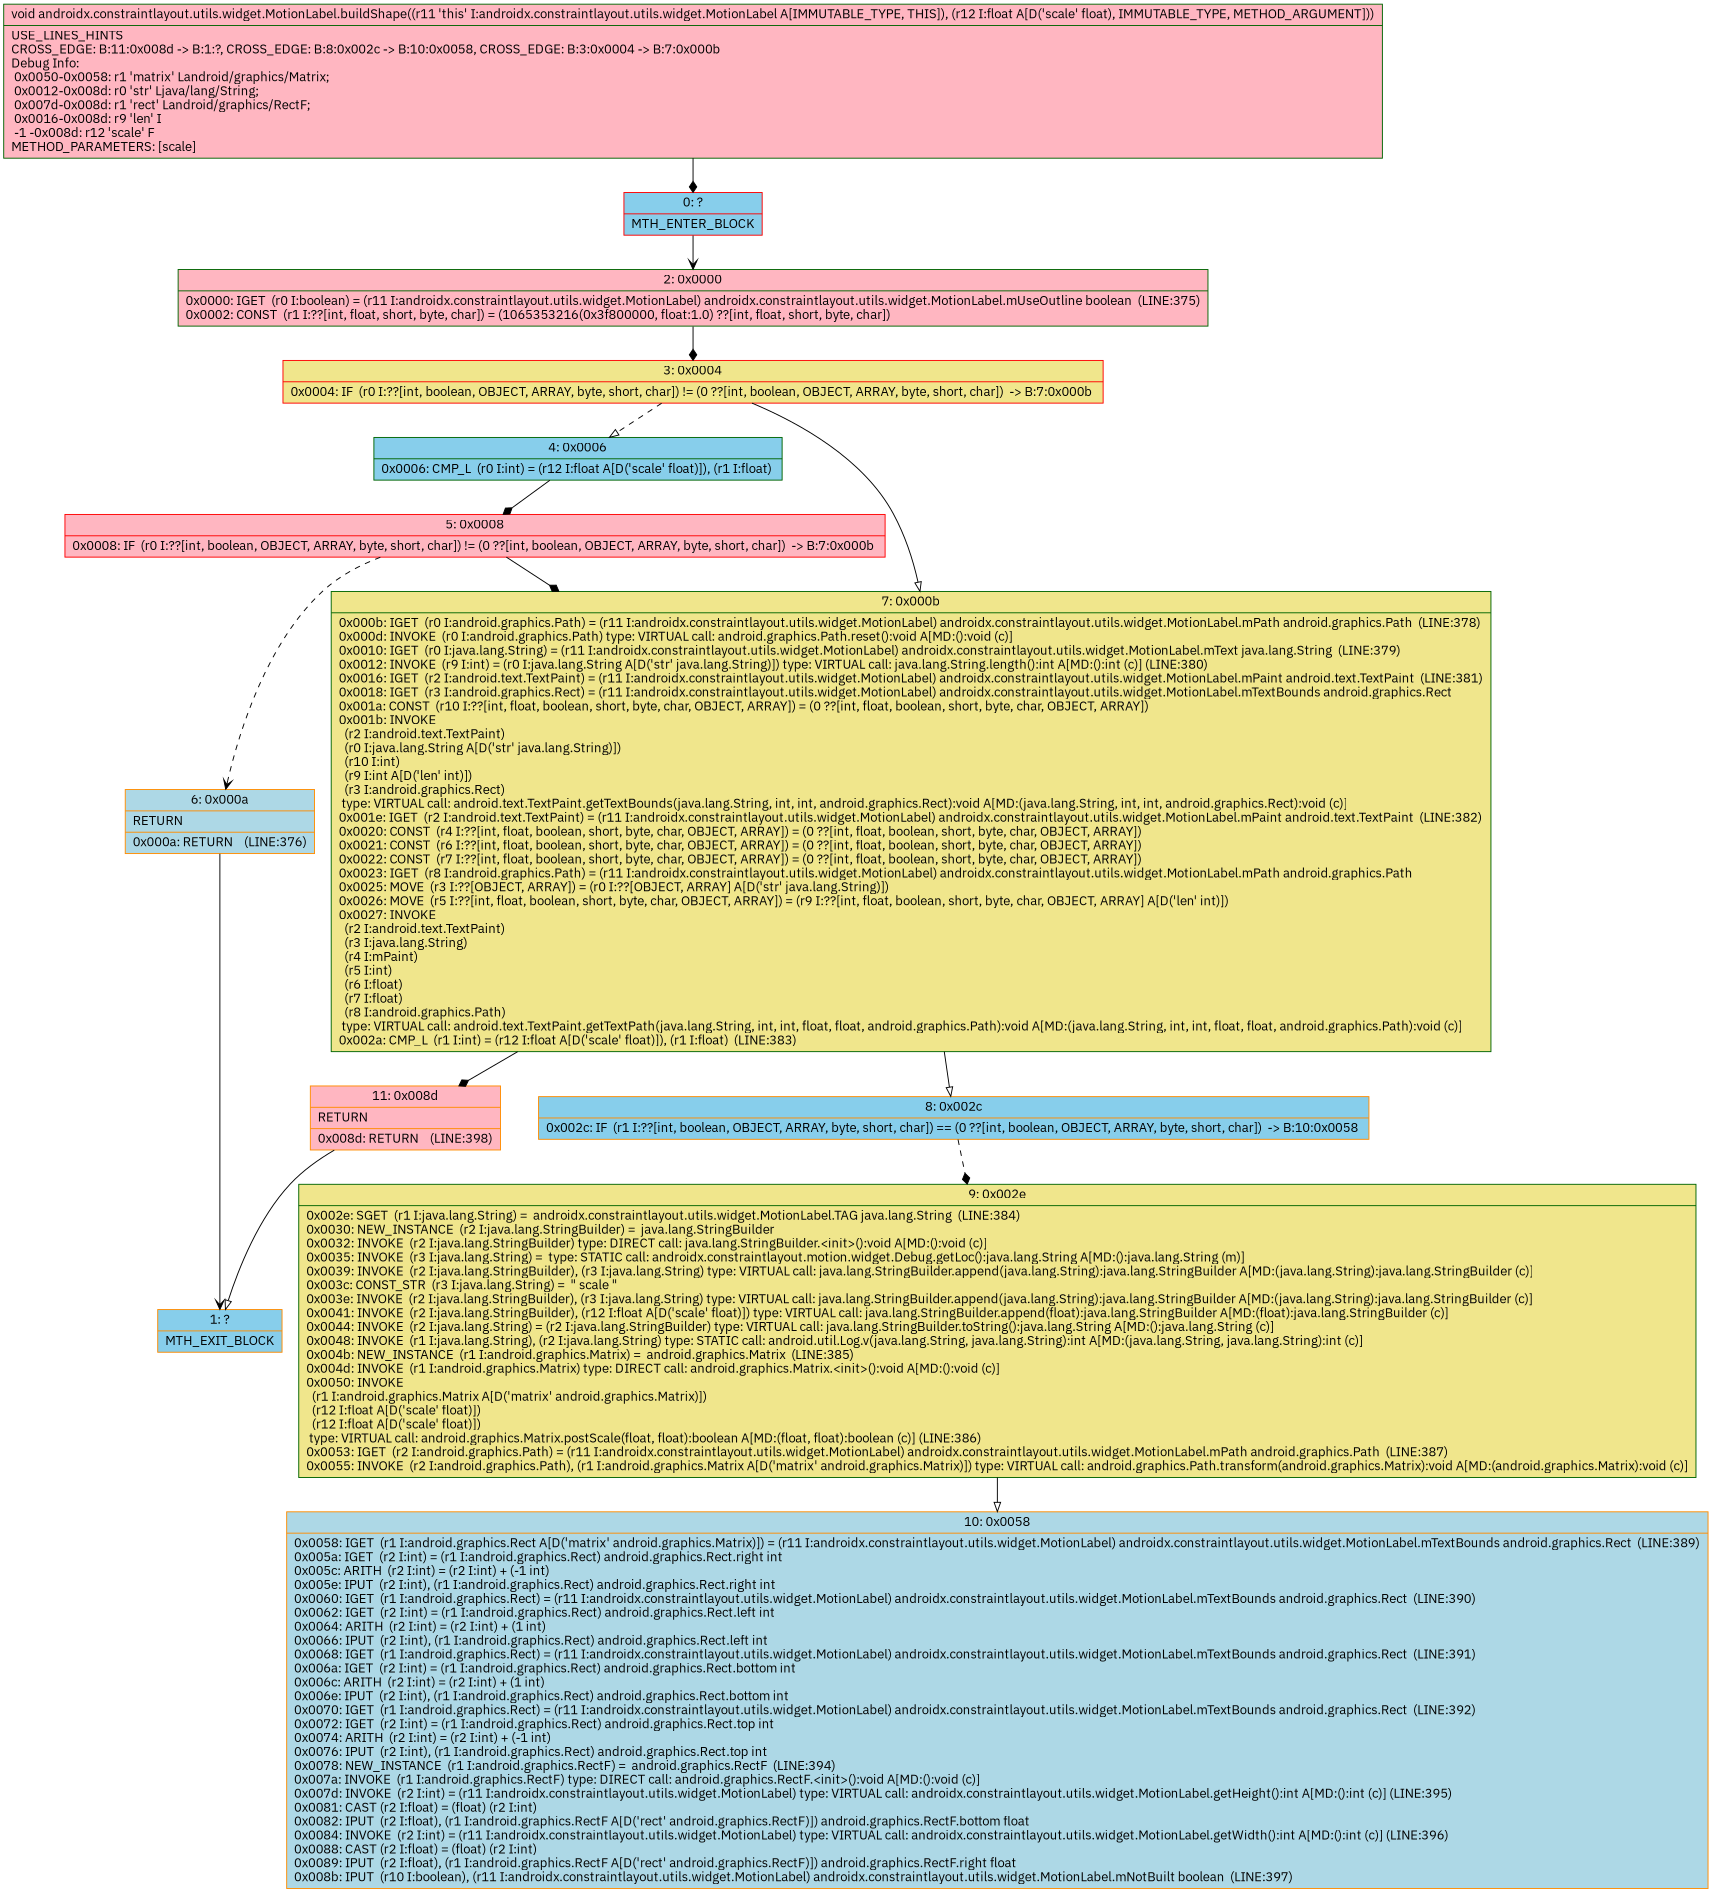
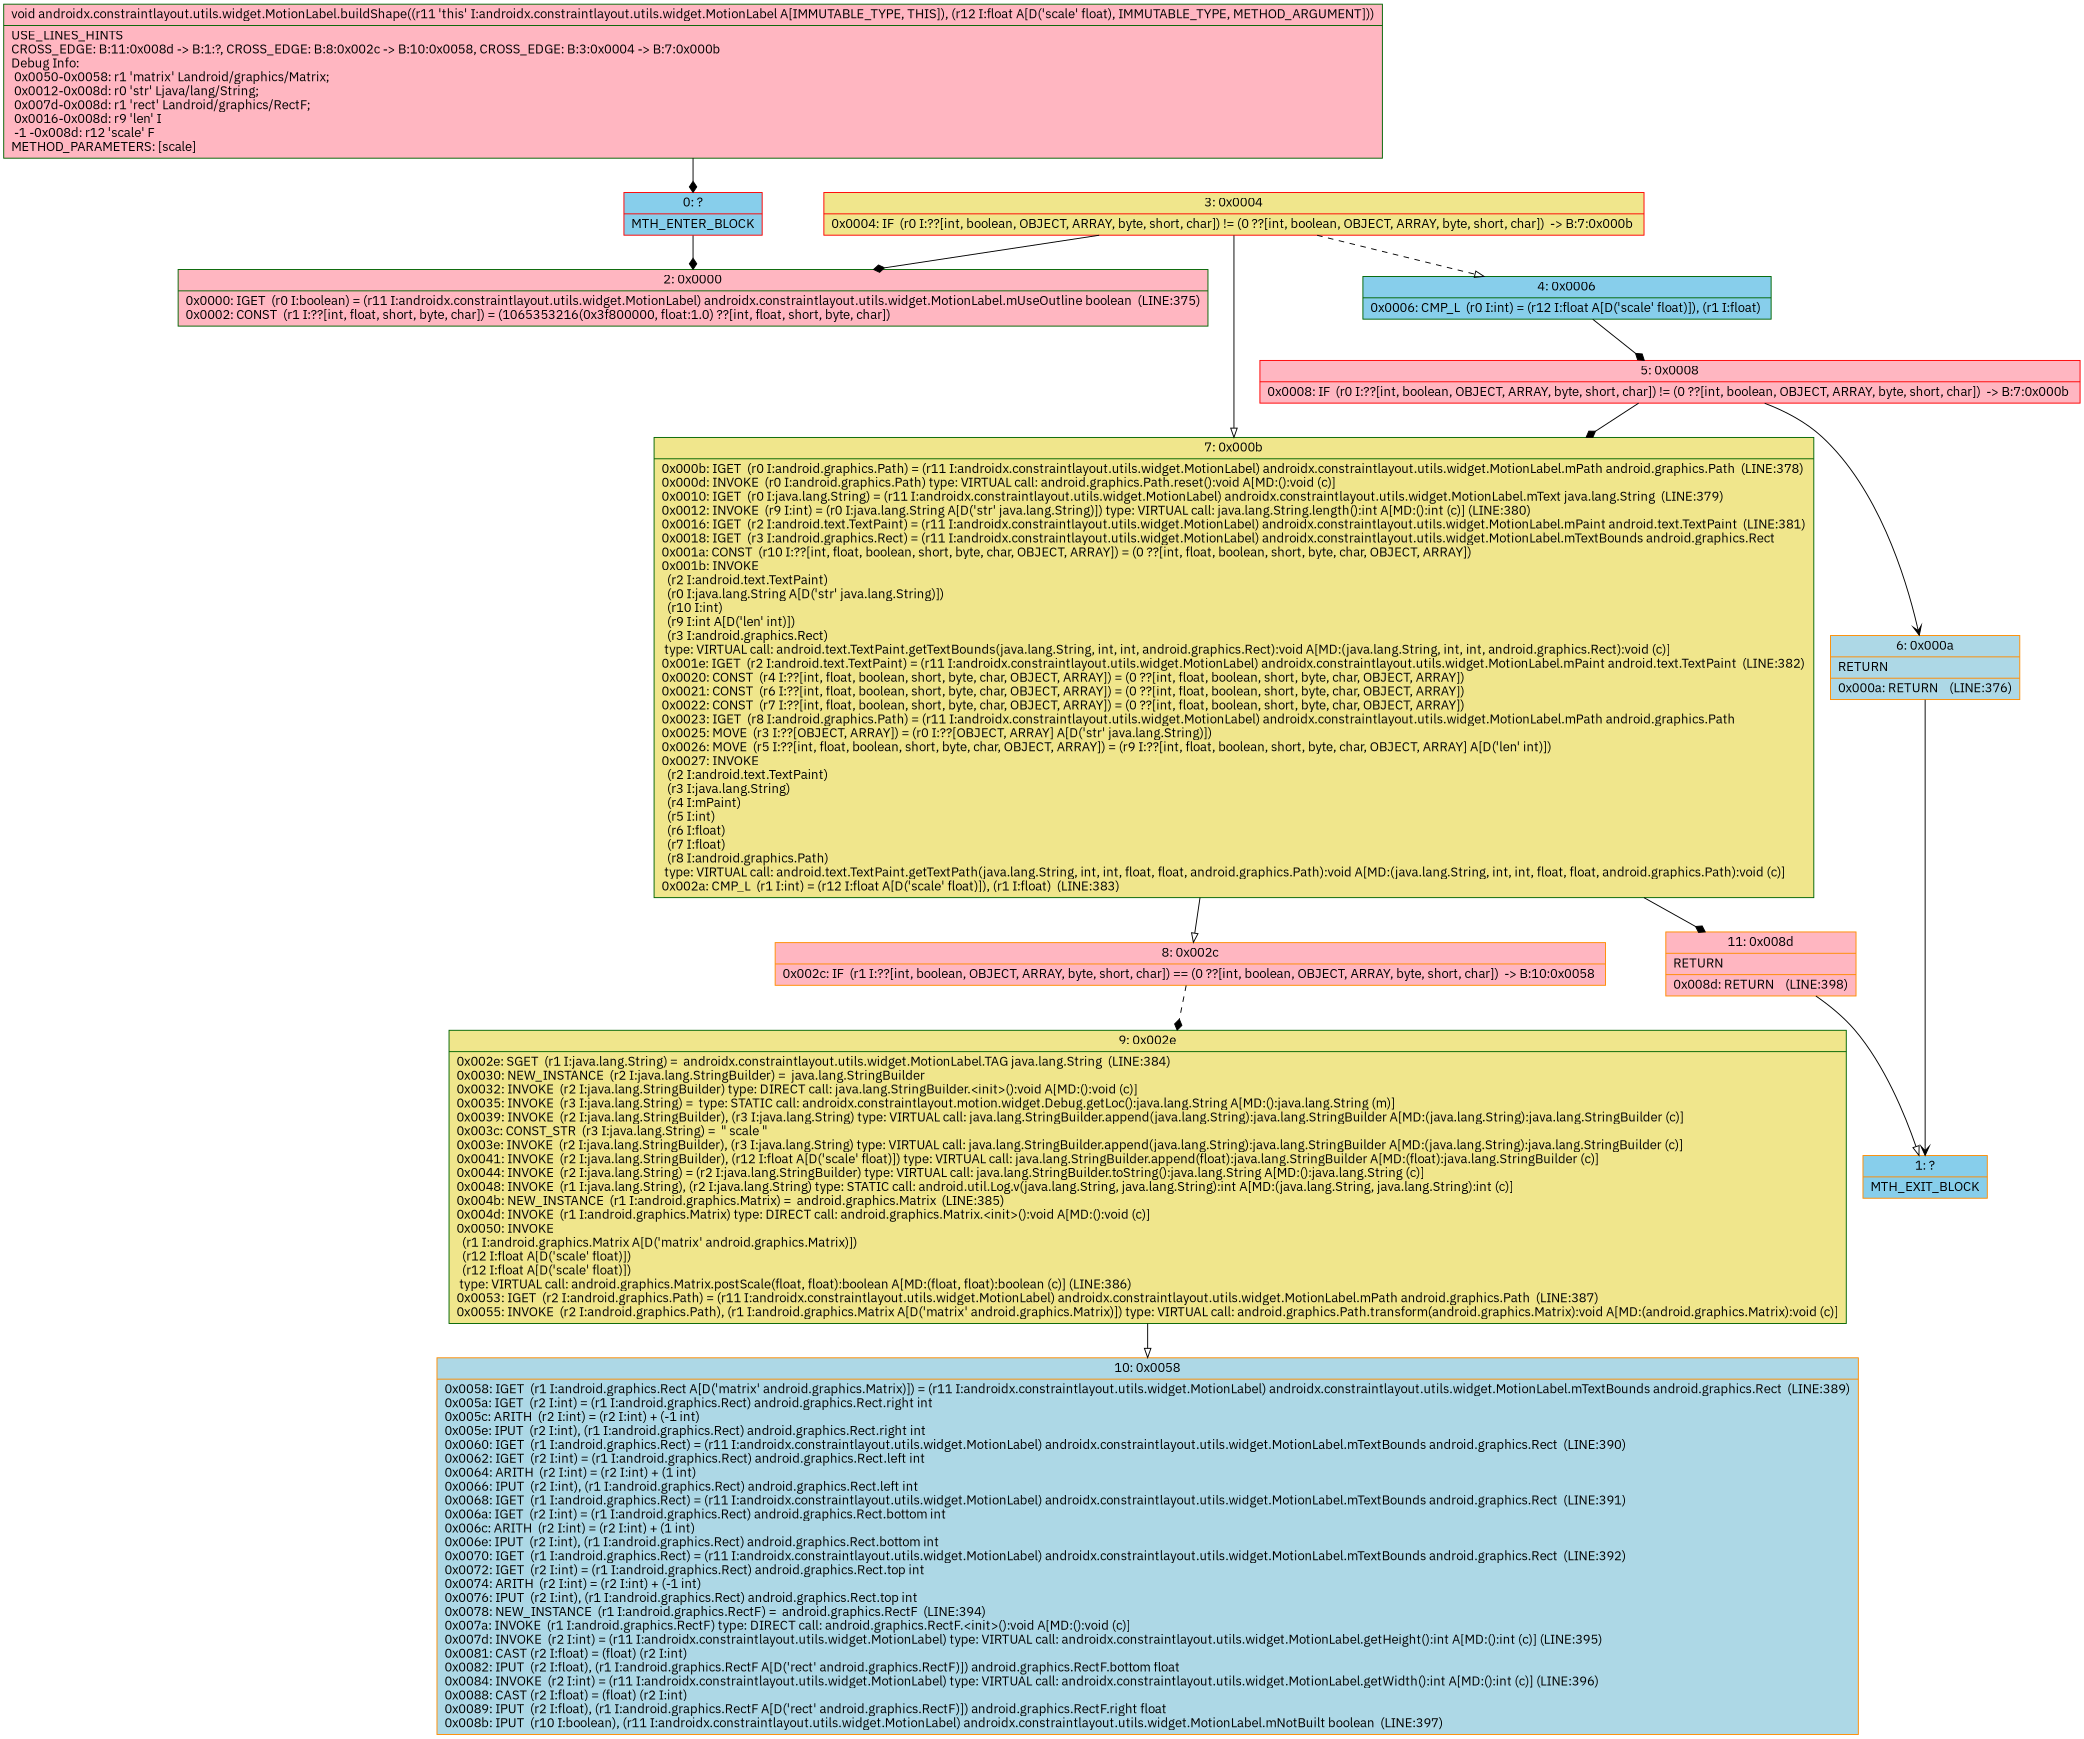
edge "0: ?" -> "2: 0x0000": arrowhead vee -> diamond
edge "2: 0x0000" -> "3: 0x0004": reversed
edge "5: 0x0008" -> "6: 0x000a": style dashed -> solid
node "8: 0x002c": fillcolor skyblue -> lightpink
